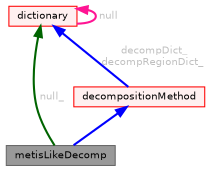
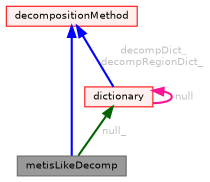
edge "decompositionMethod" -> "dictionary": reversed
